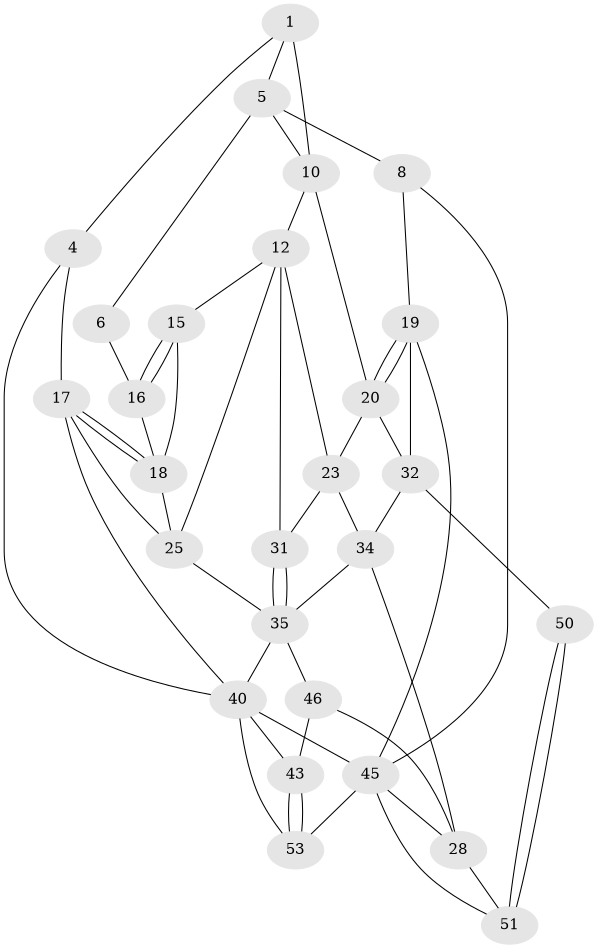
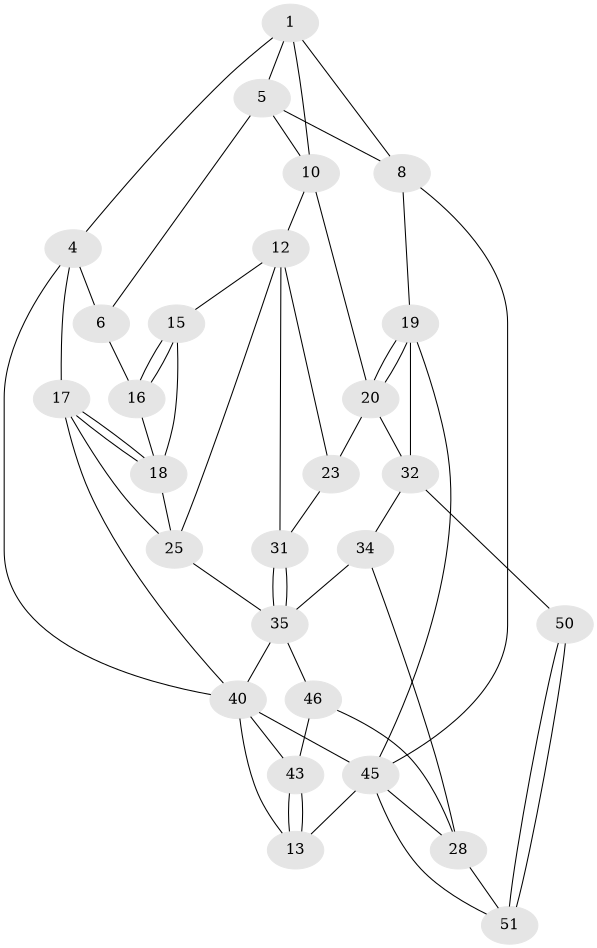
edge "1" -- "8": added
edge "4" -- "6": added
edge "23" -- "34": removed
node "53": label "53" -> "13"
